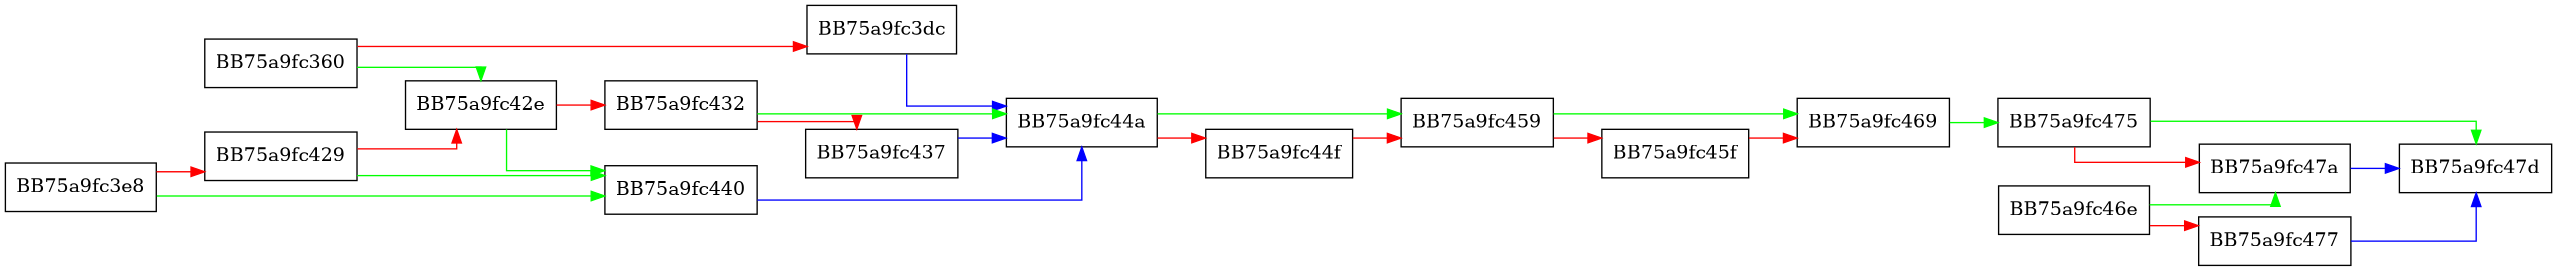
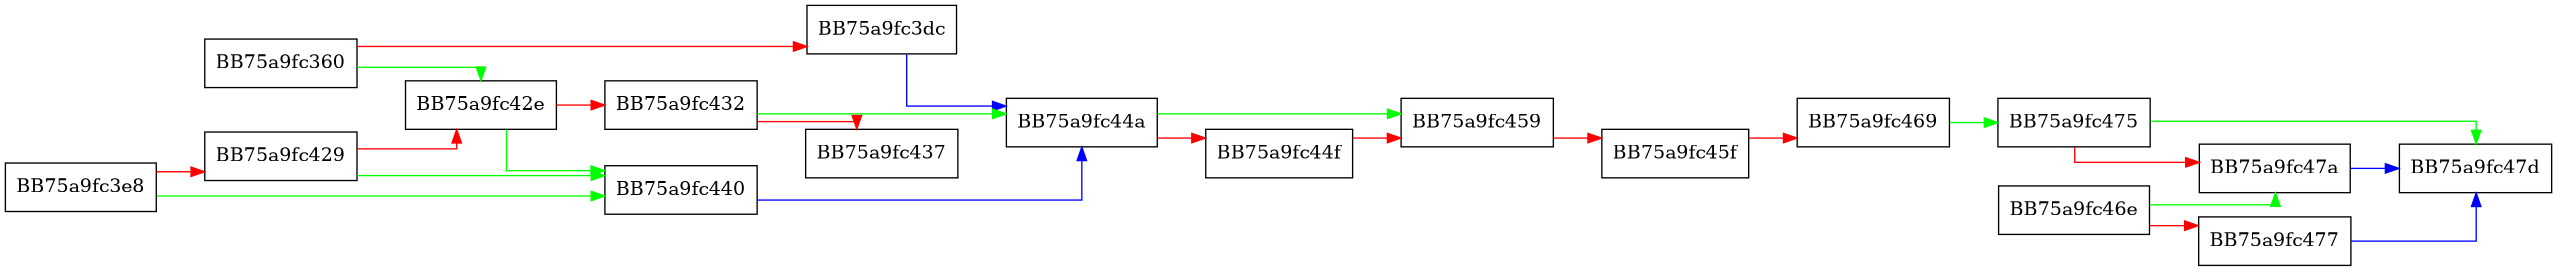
edge "BB75a9fc459" -> "BB75a9fc469": removed
edge "BB75a9fc437" -> "BB75a9fc44a": removed
